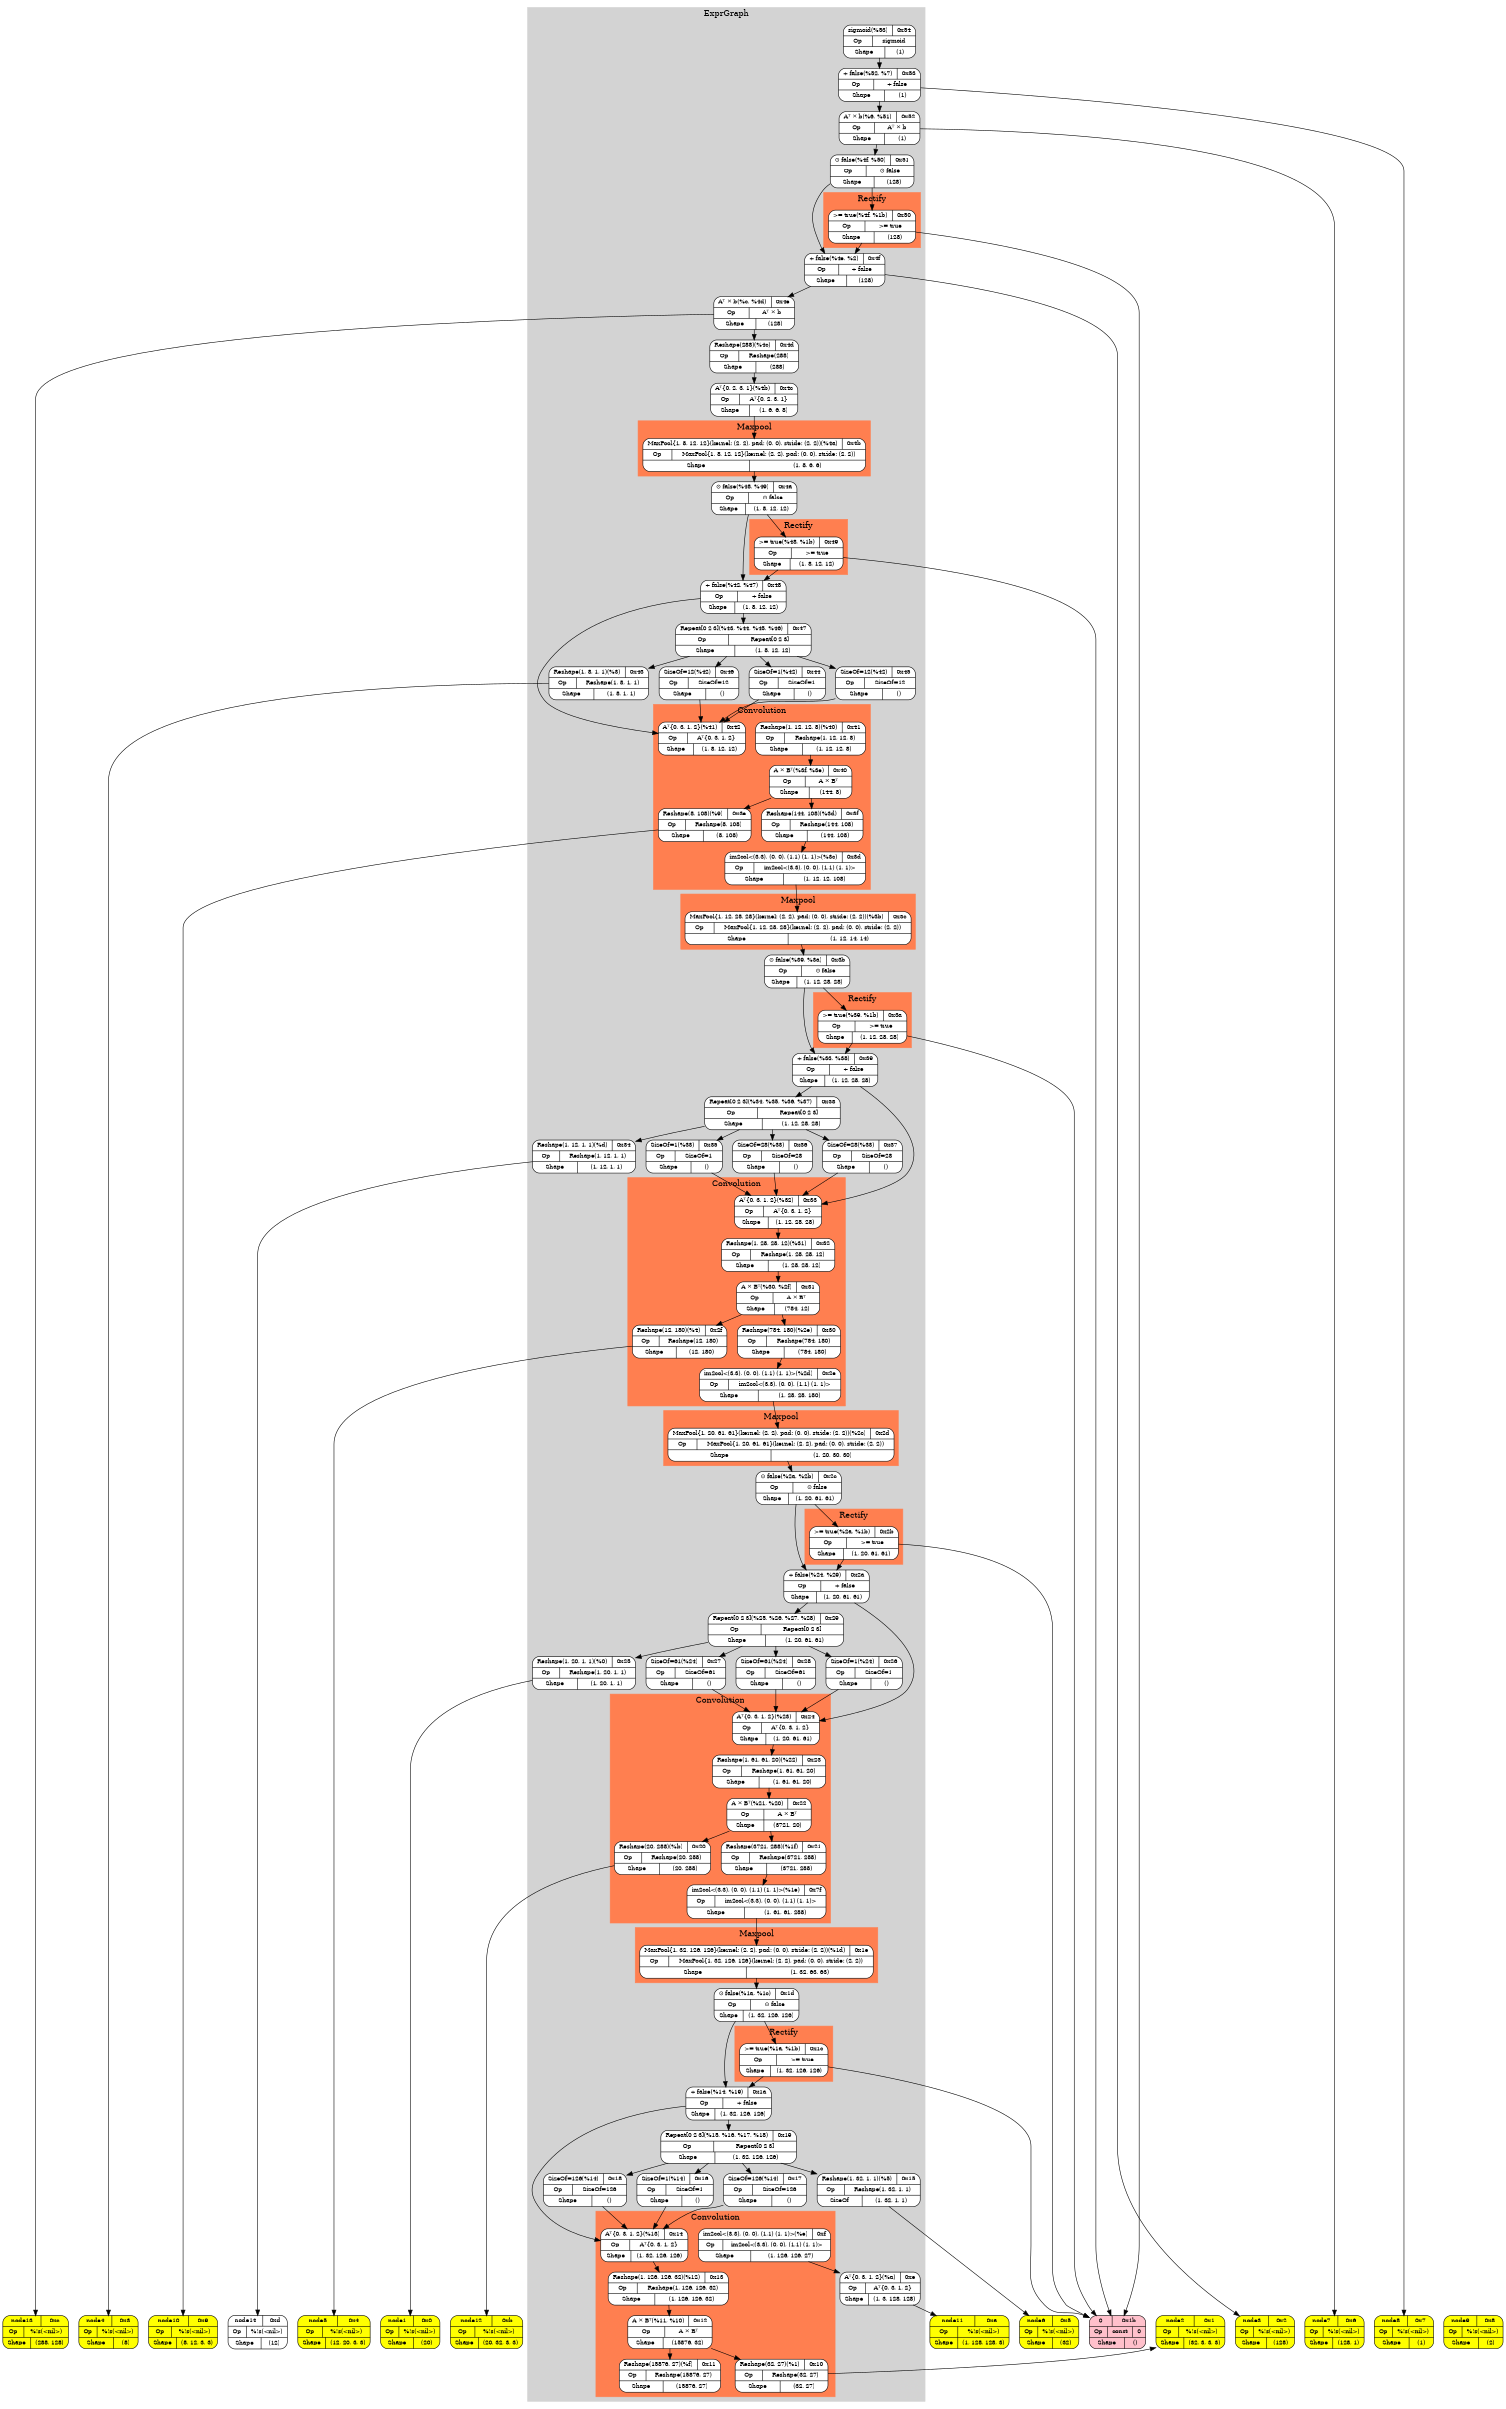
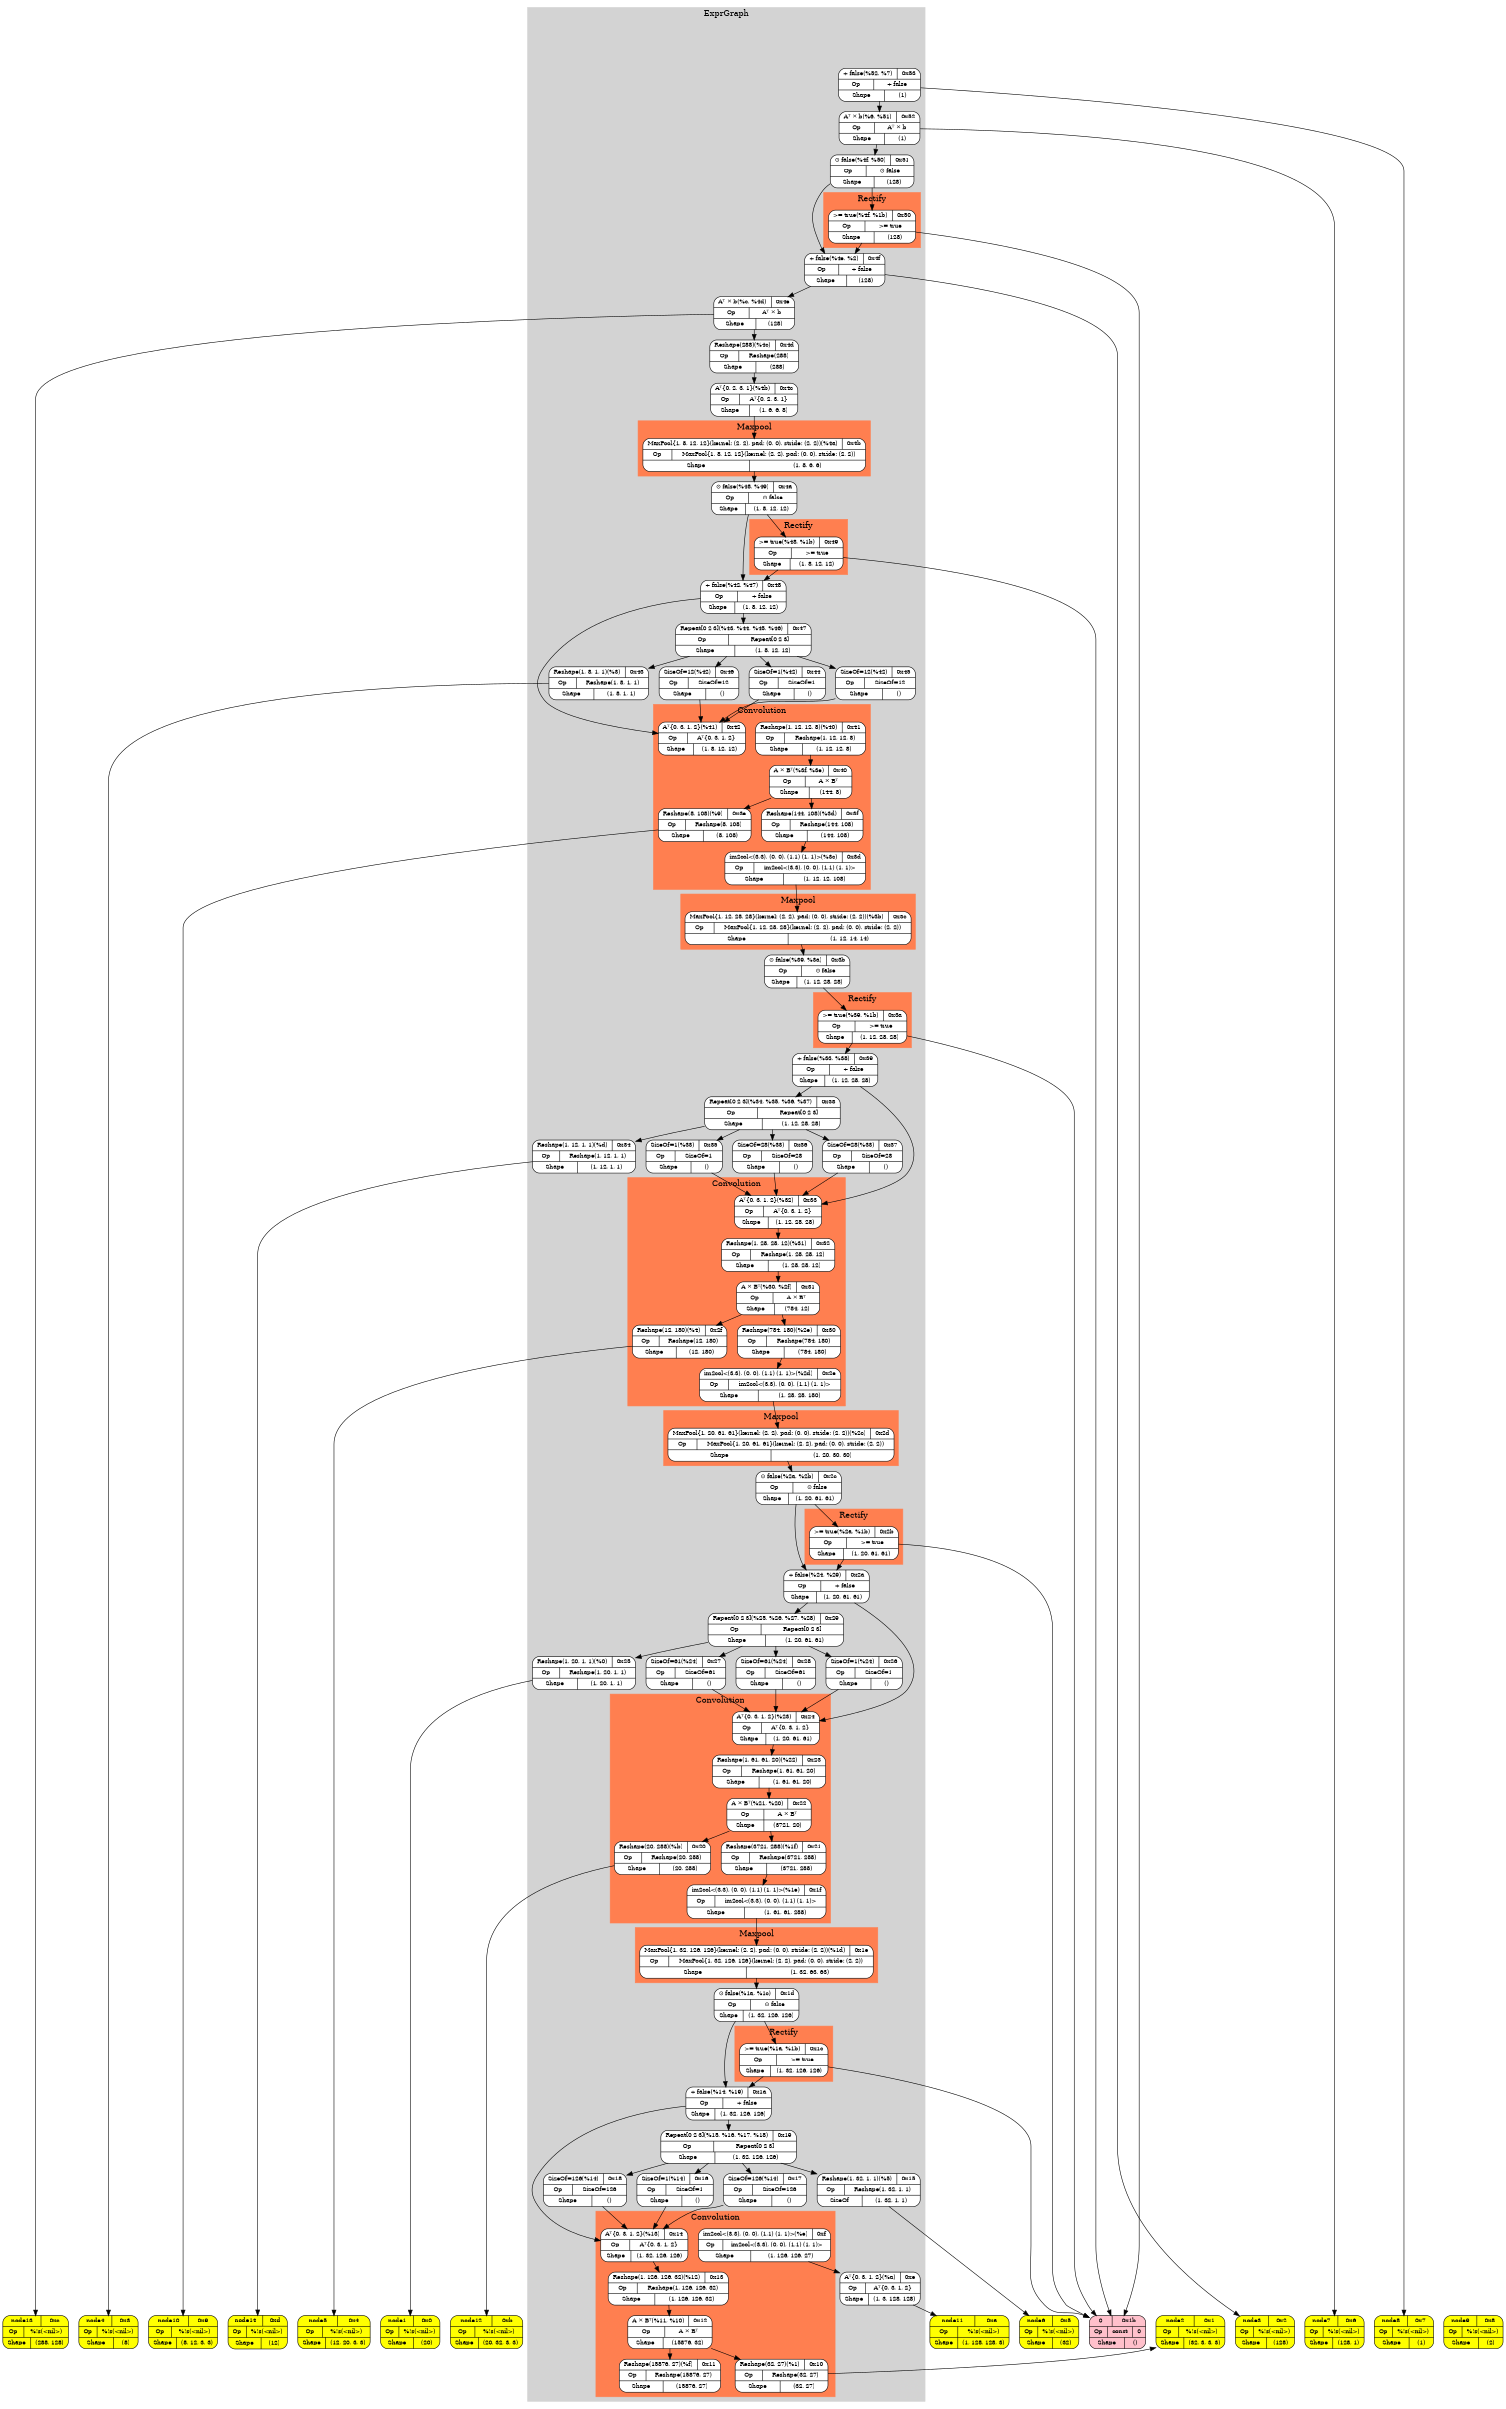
node "sigmoid(%53)": removed
edge "⊙ false(%39, %3a)" -> "+ false(%33, %38)": removed
node "im2col<(3,3), (0, 0), (1,1) (1, 1)>(%1e)": text "0x7f" -> "0x1f"
node "node14": fillcolor white -> yellow
